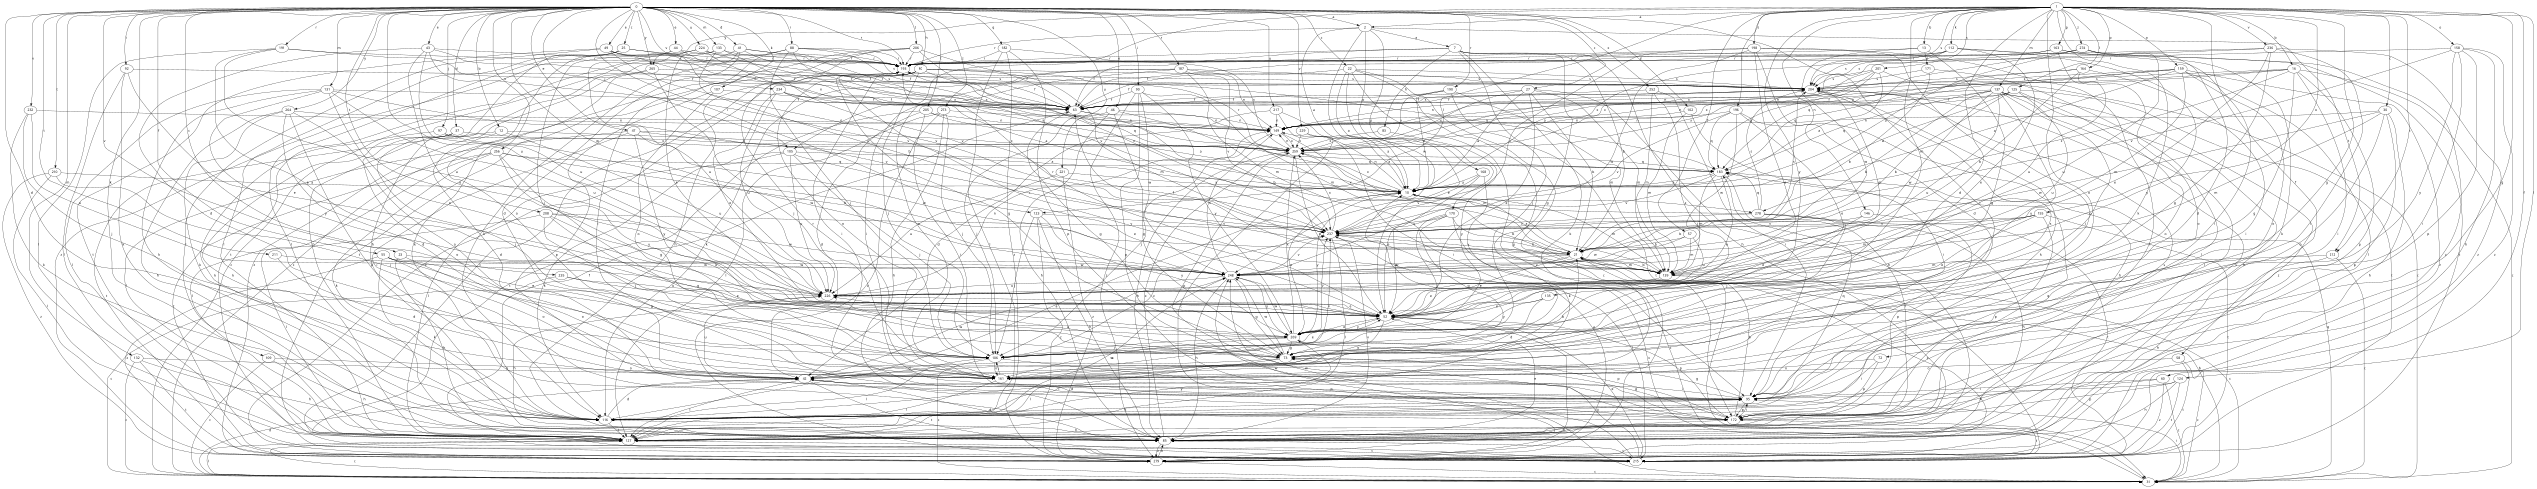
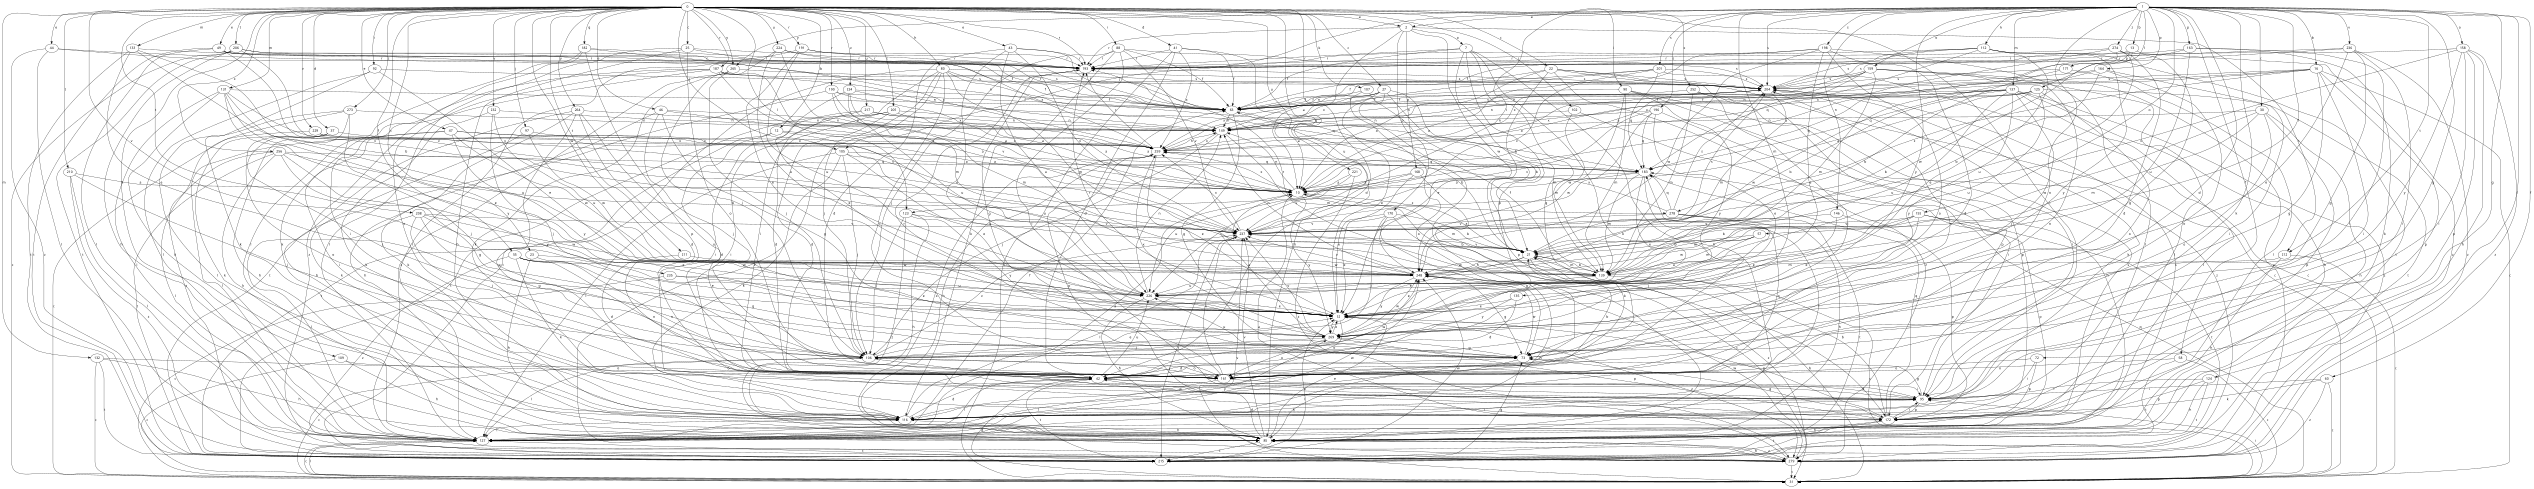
node "83": removed
